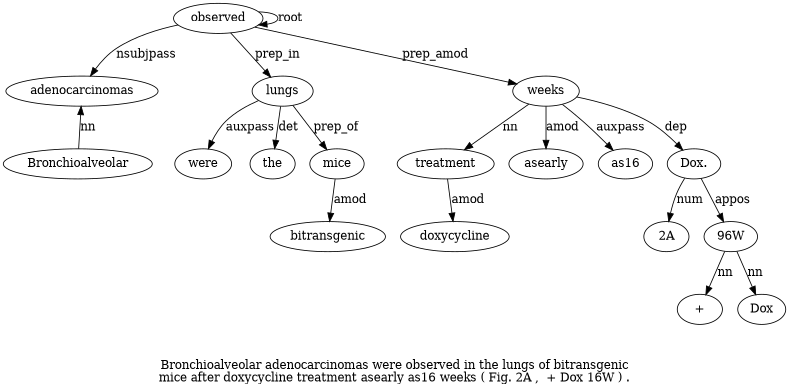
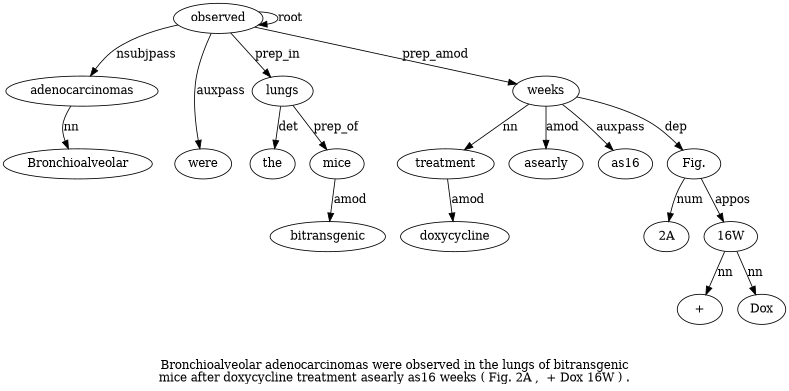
edge "lungs" -> "were": now "observed" -> "were"
edge "Bronchioalveolar" -> "adenocarcinomas": reversed
node "Dox.": label "Dox." -> "Fig."
node "96W": label "96W" -> "16W"
